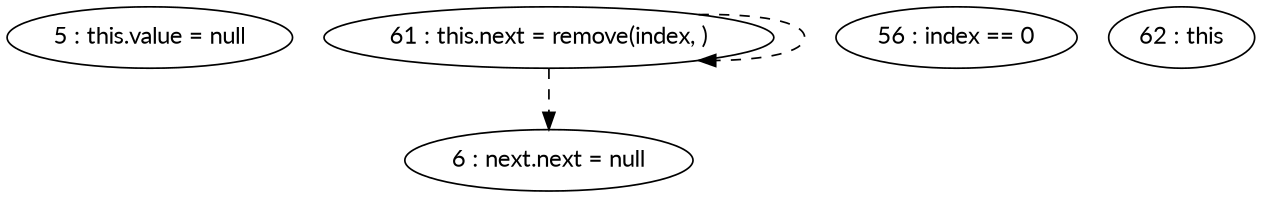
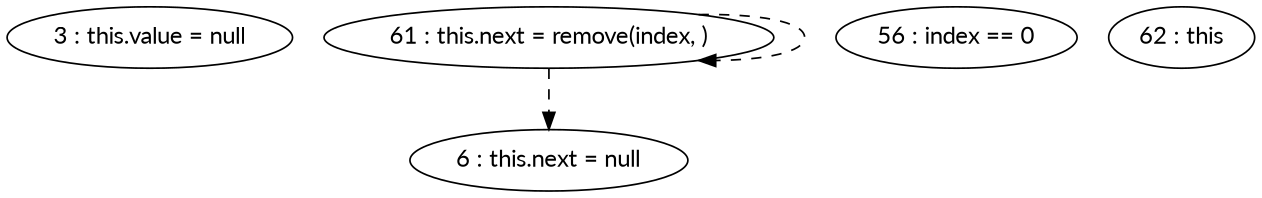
node "5 : this.value = null": label "5 : this.value = null" -> "3 : this.value = null"
node "6 : next.next = null": label "6 : next.next = null" -> "6 : this.next = null"
